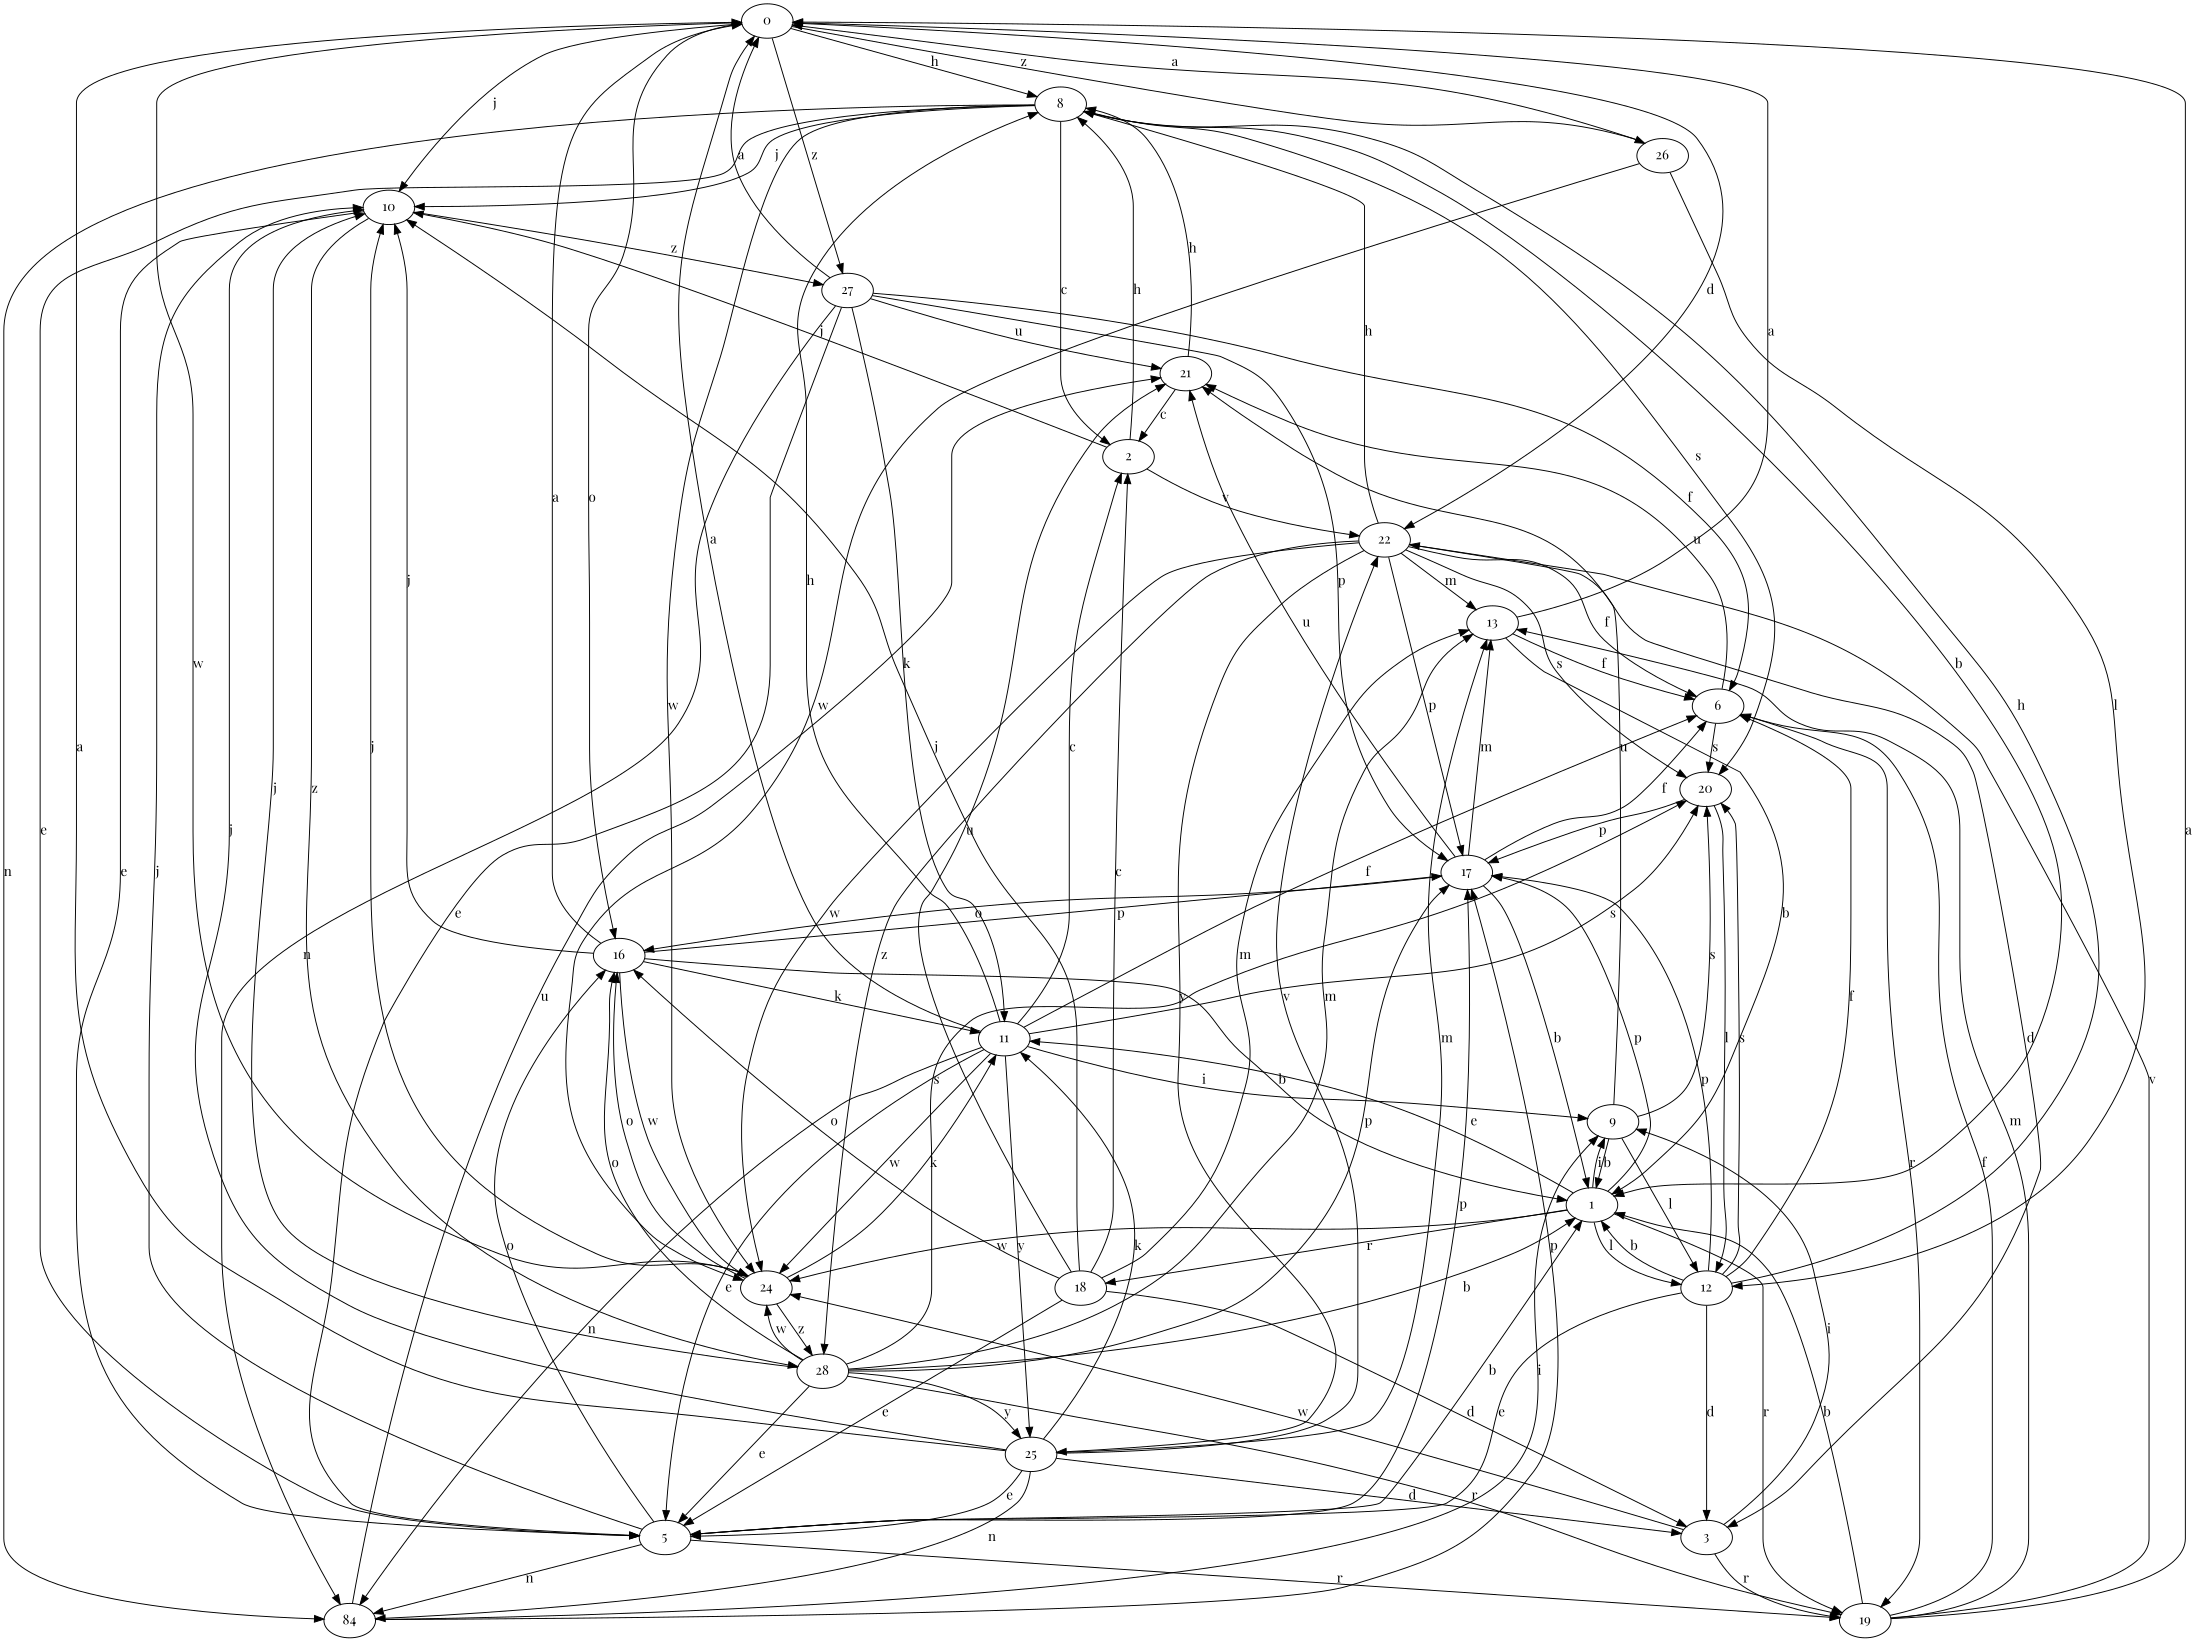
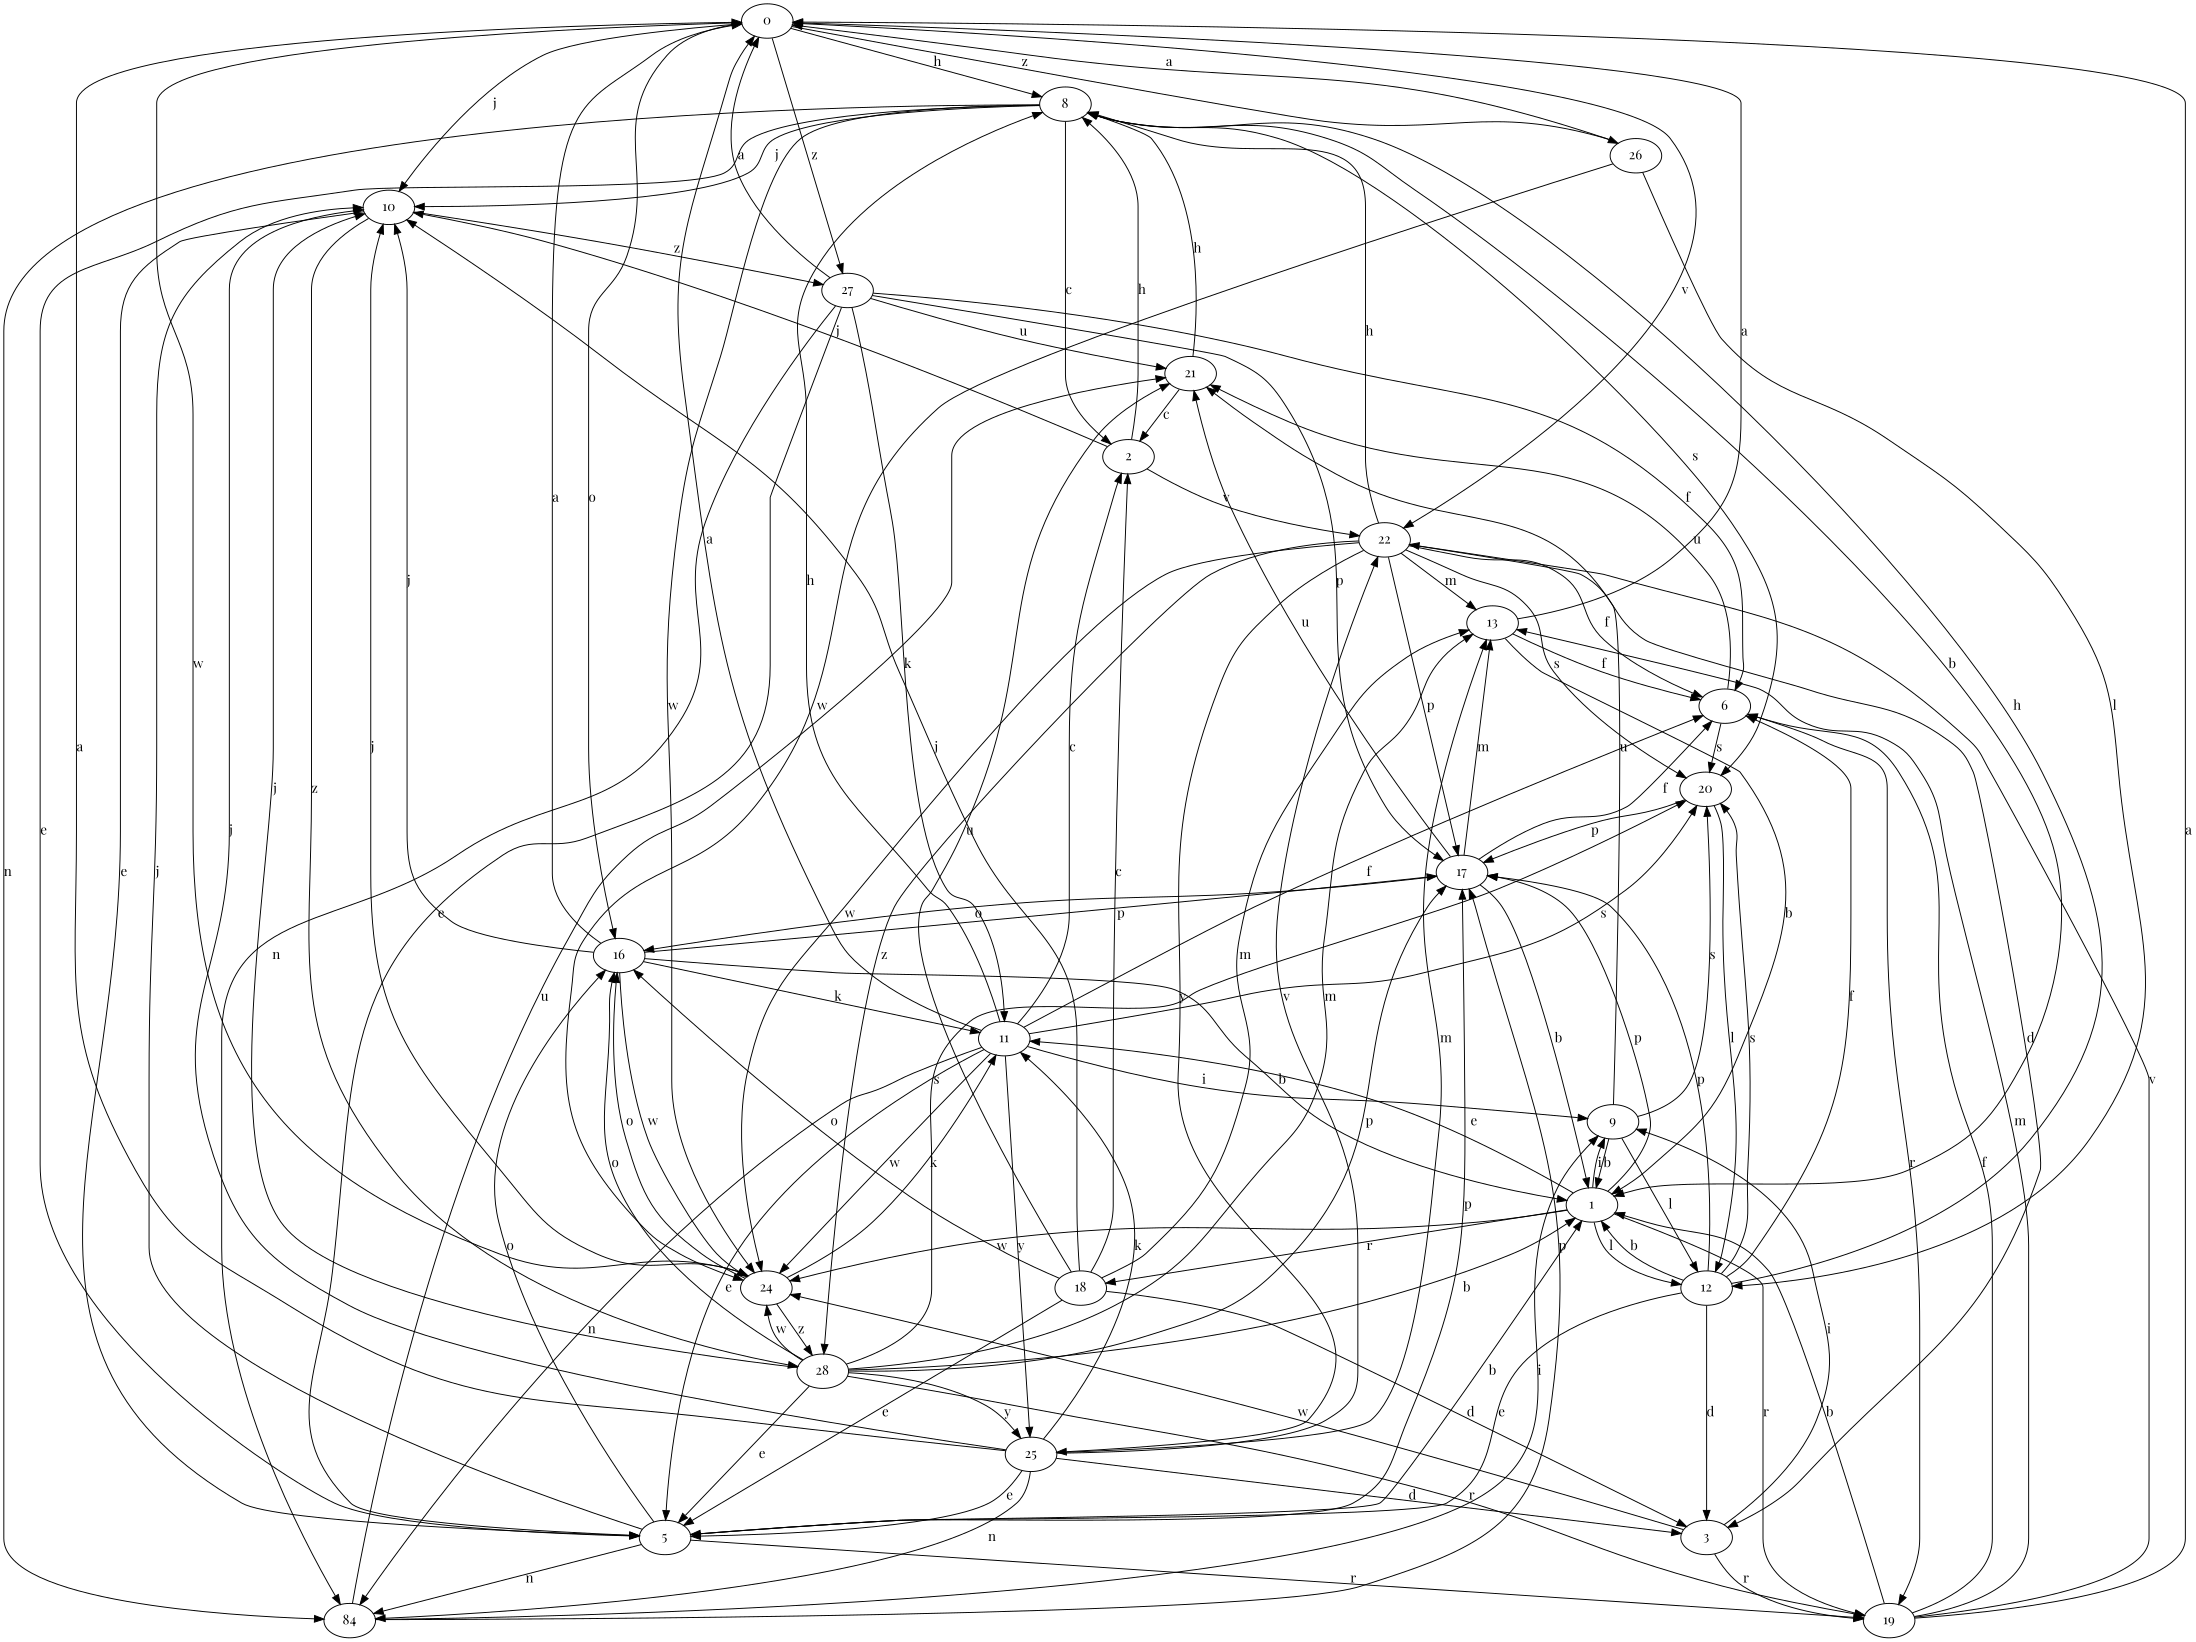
edge "0" -> "22": label "d" -> "v"
